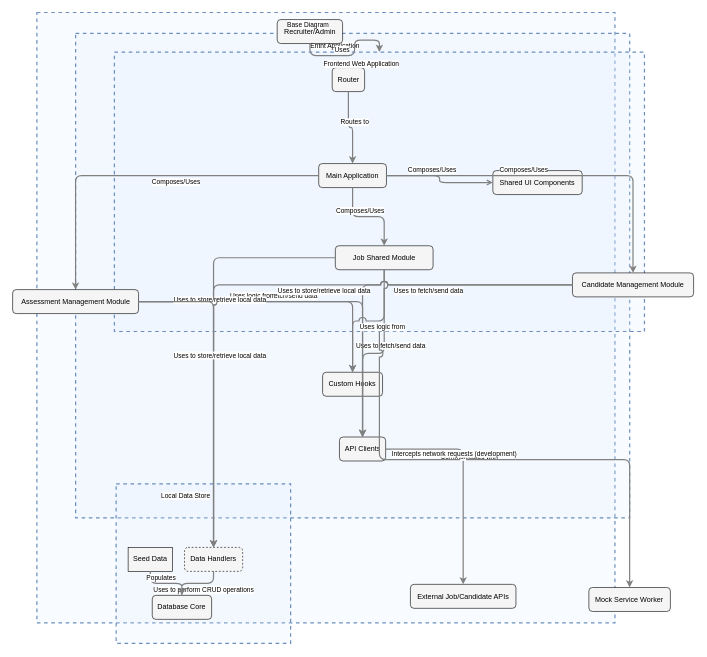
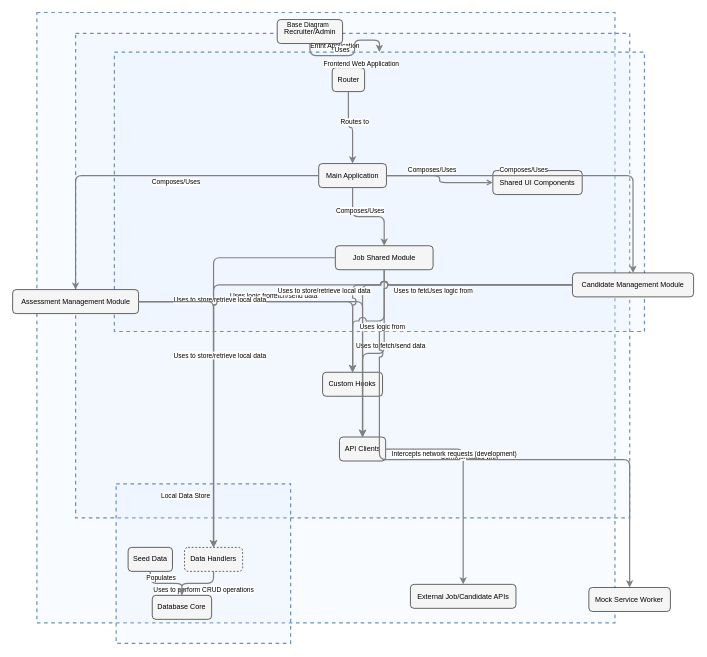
edge "Candidate Management Module" -> "Custom Hooks": added, label "Uses logic from"
node "Seed Data": shape rectangle -> rounded rectangle
